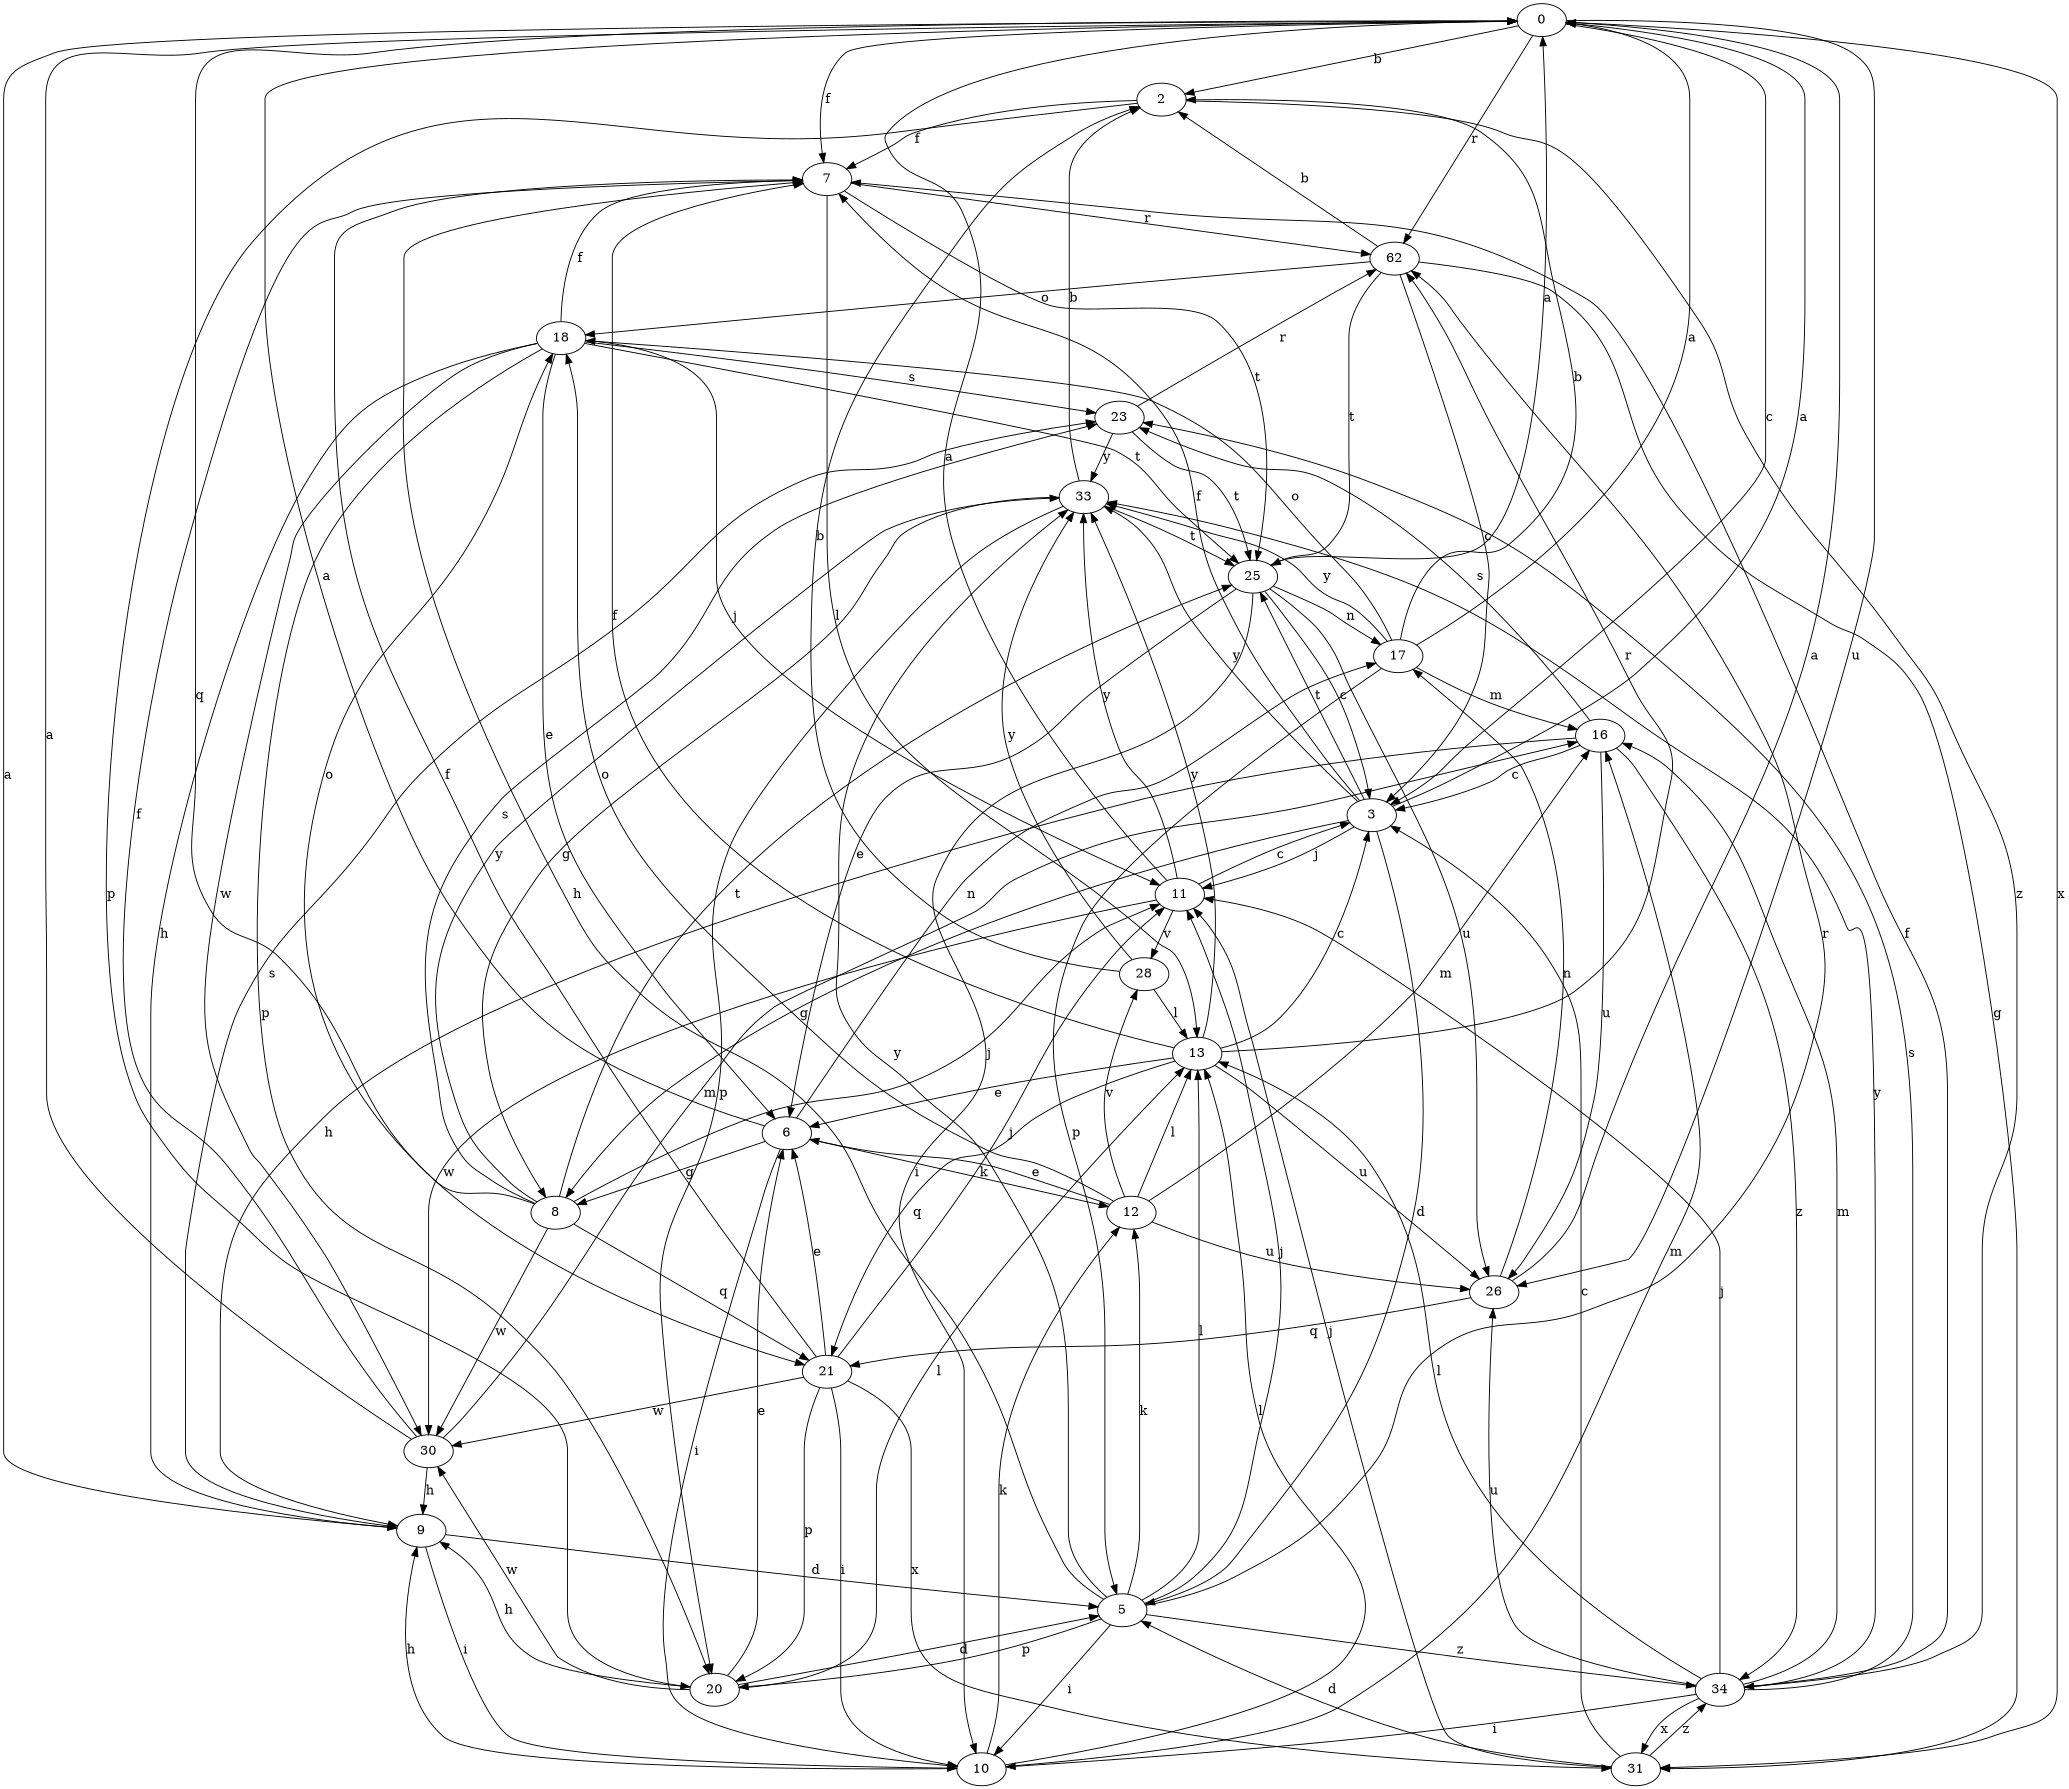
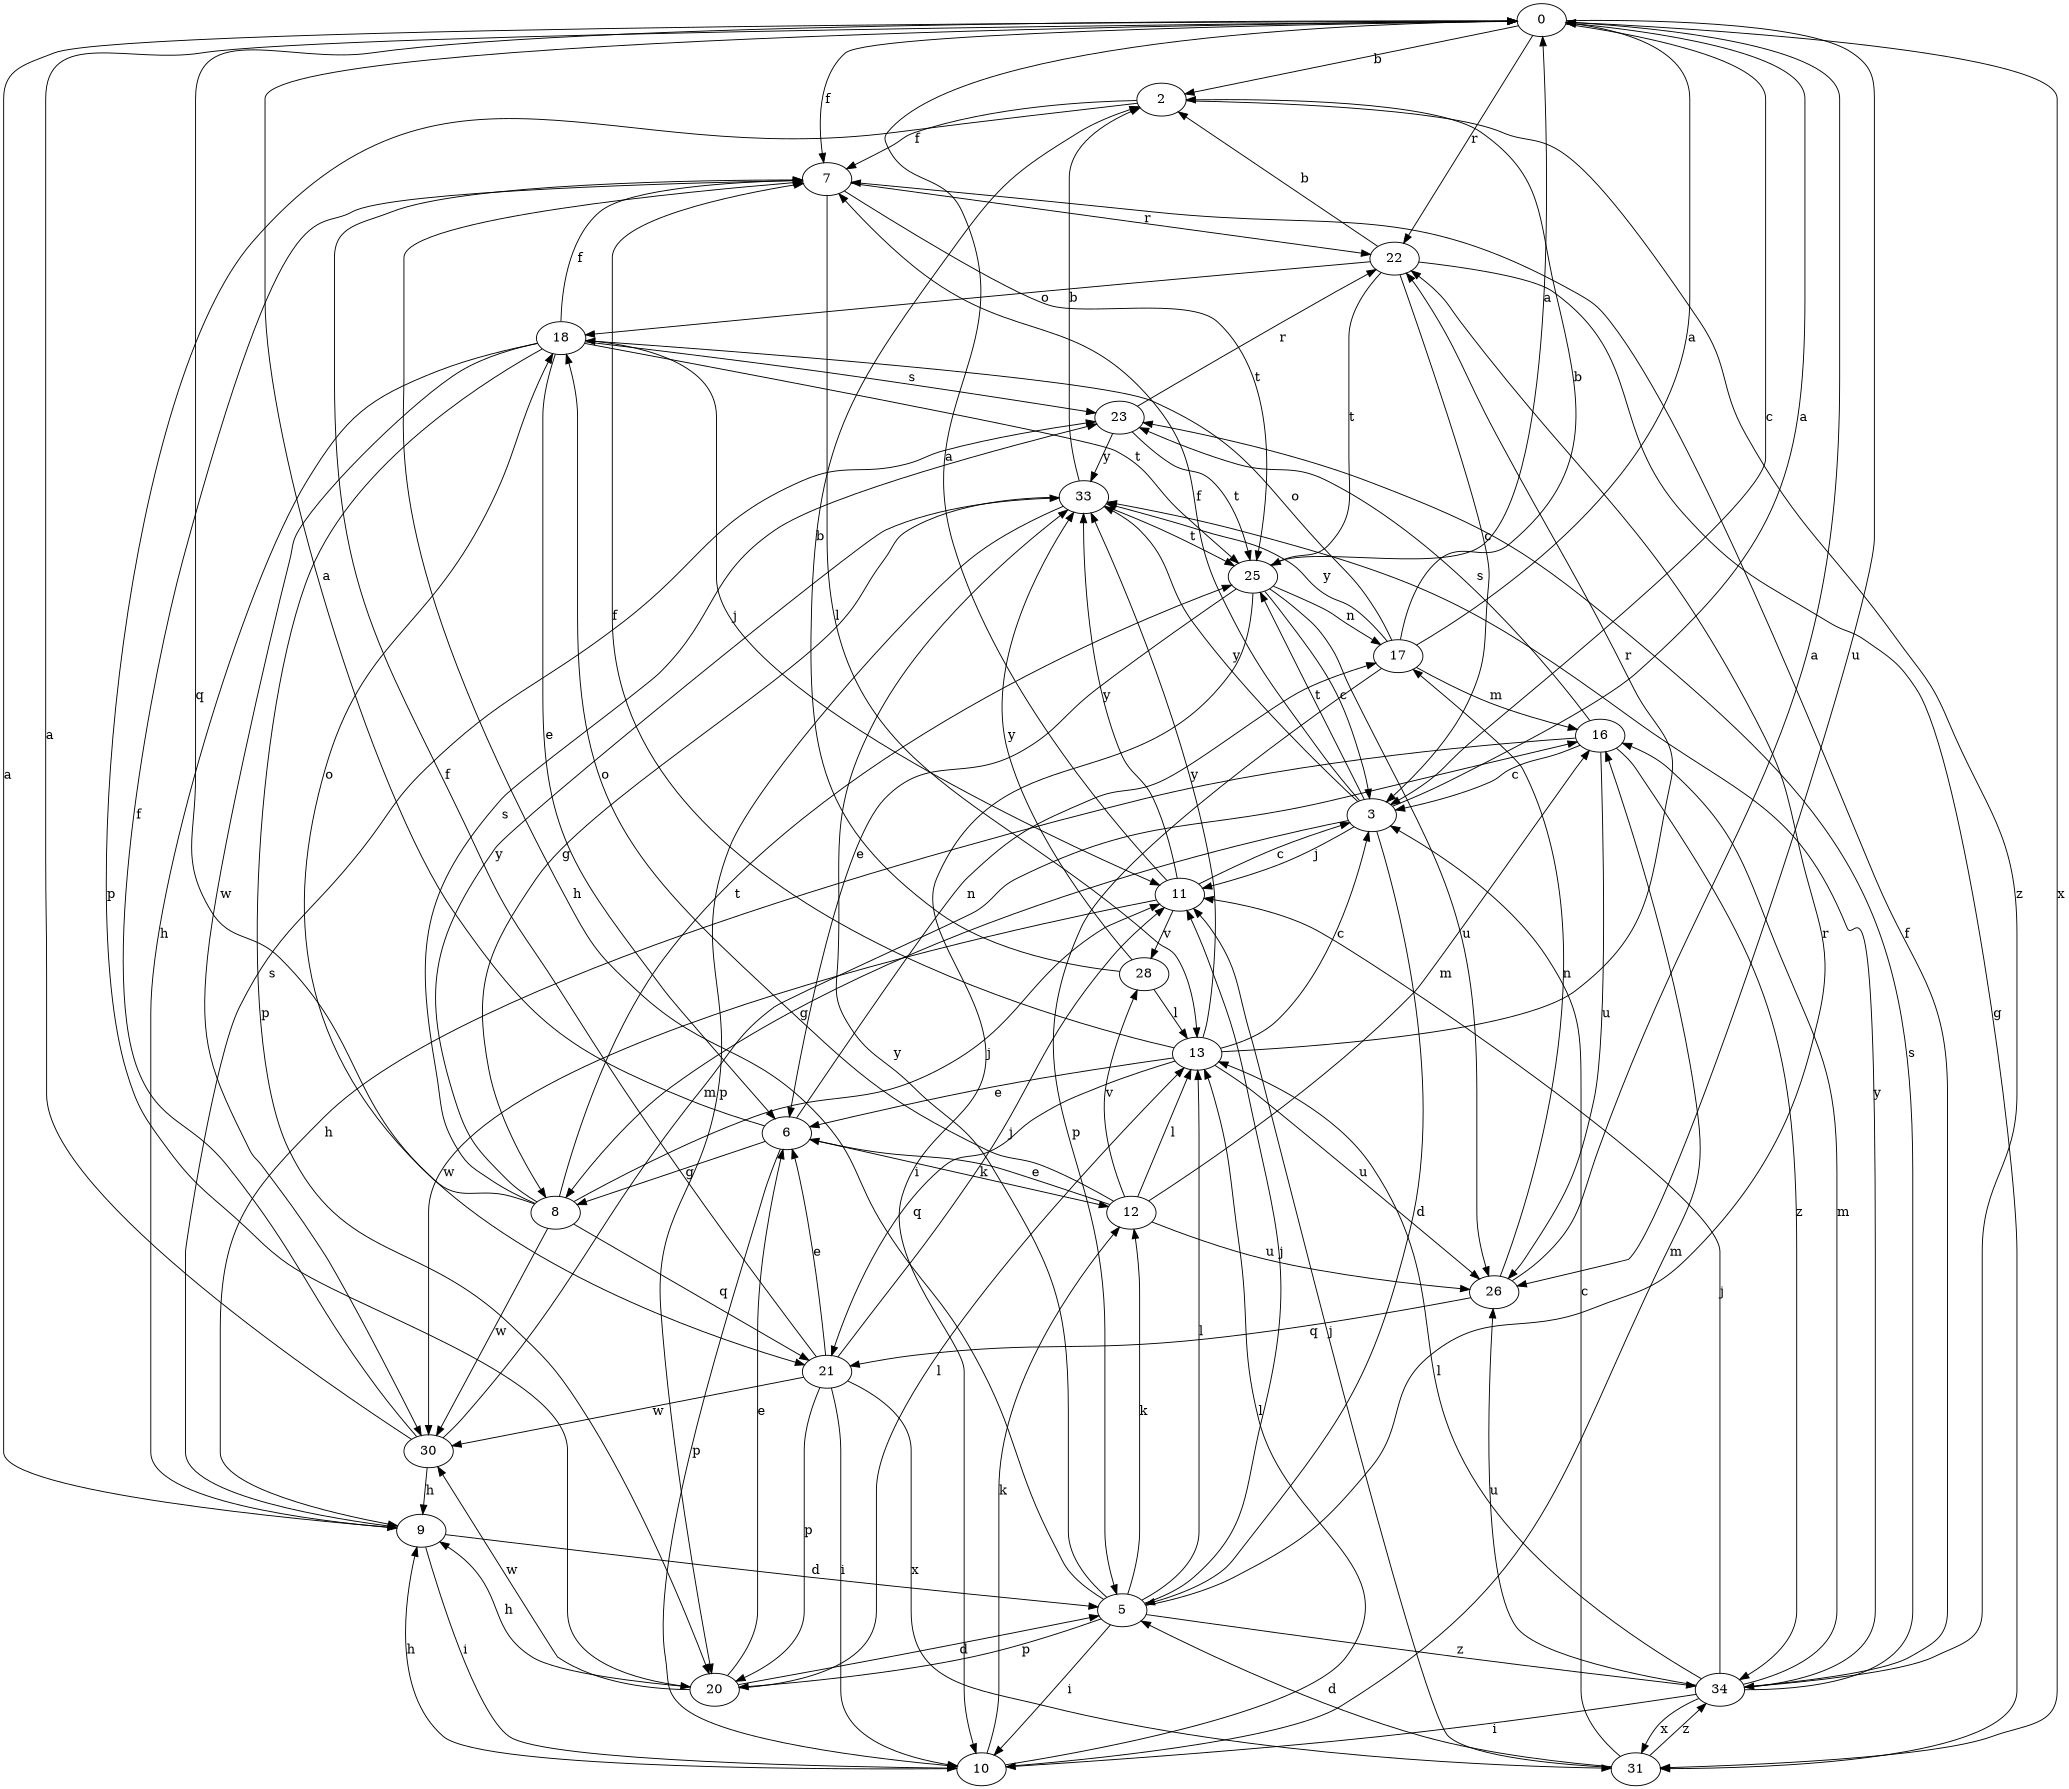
node "62": label "62" -> "22"
edge "6" -> "10": label "i" -> "p"
